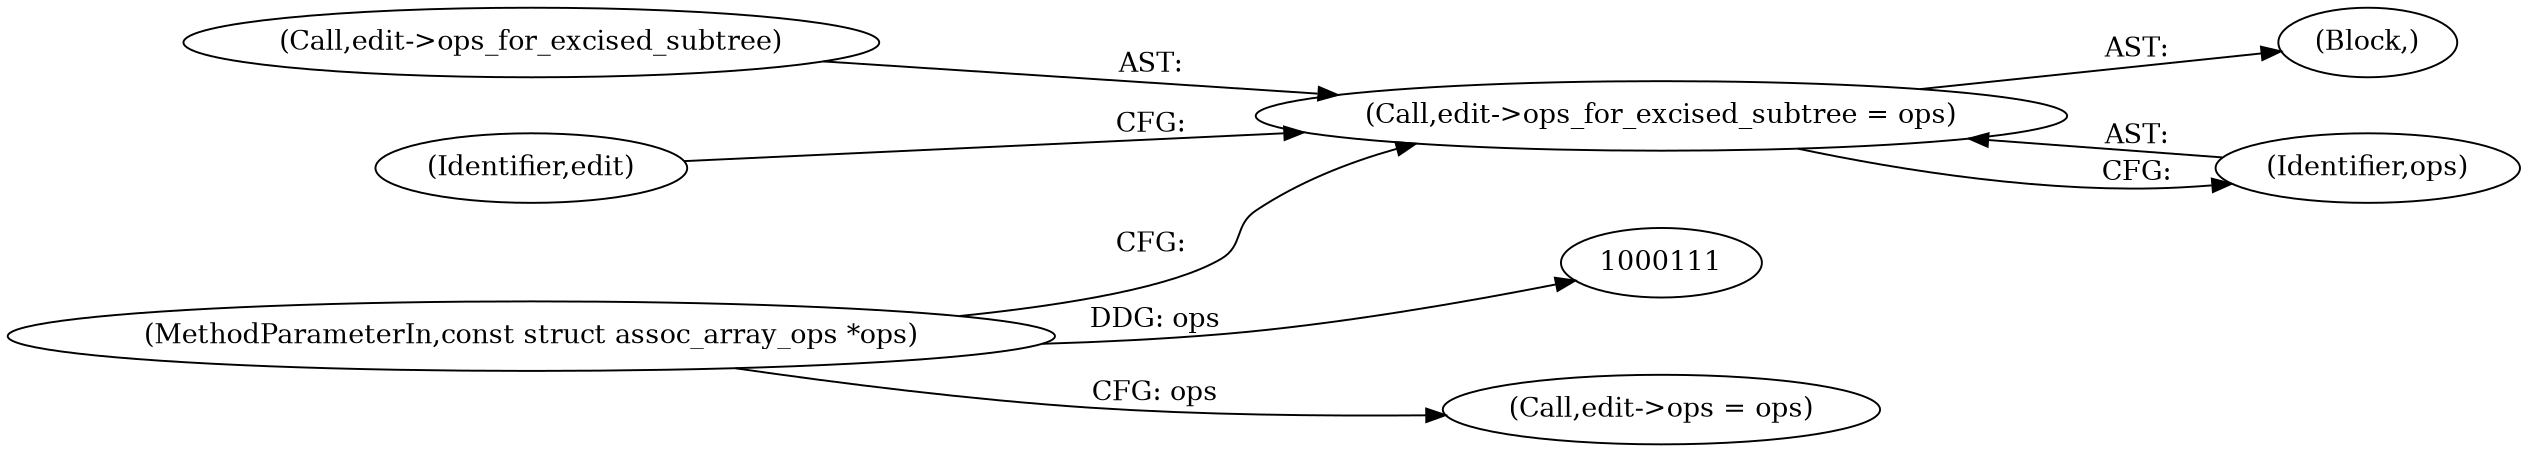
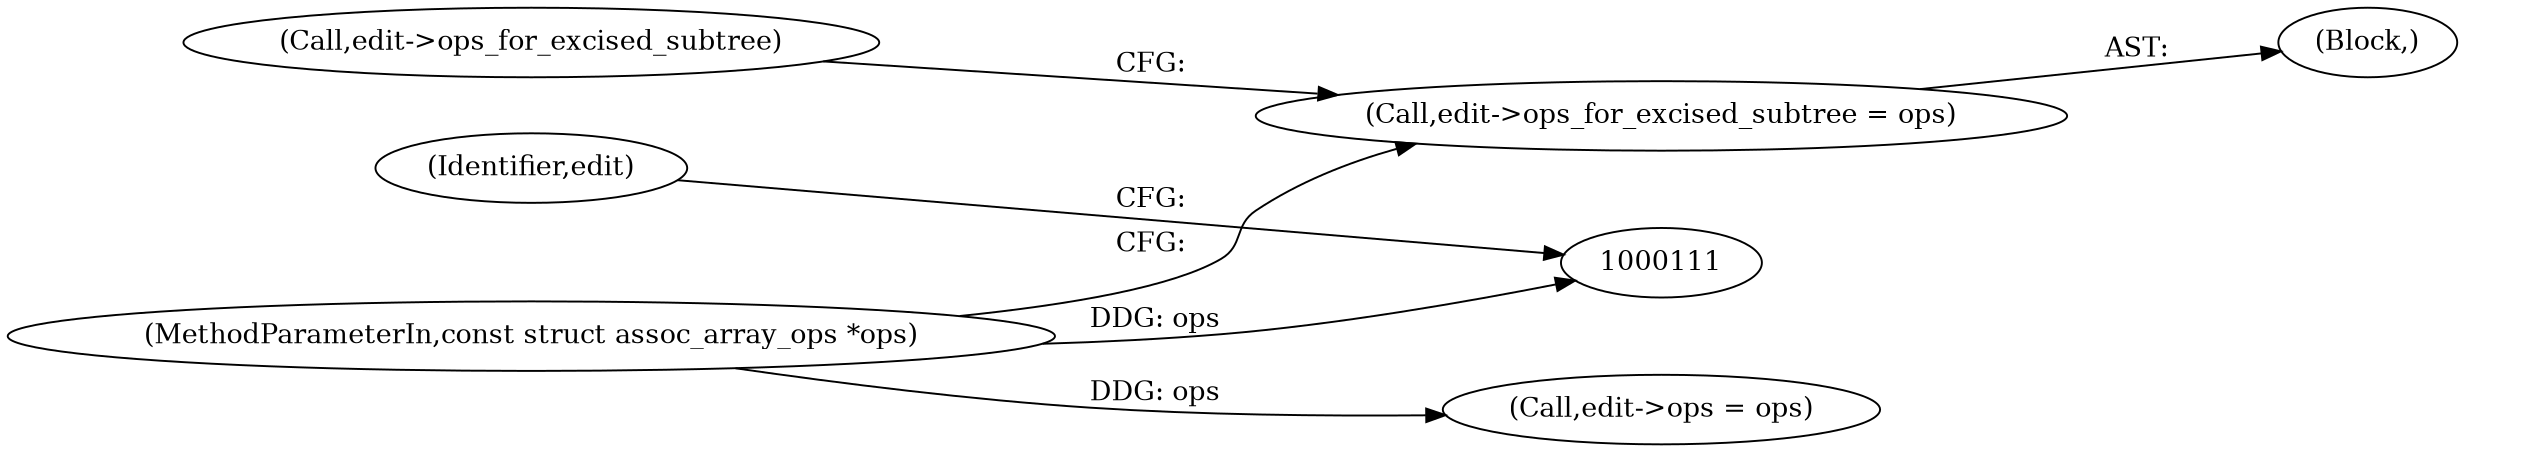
edge "(Call,edit->ops_for_excised_subtree)" -> "(Call,edit->ops_for_excised_subtree = ops)": label "AST: " -> "CFG: "
edge "(Identifier,edit)" -> "(Call,edit->ops_for_excised_subtree = ops)": now "(Identifier,edit)" -> "1000111"
node "(Identifier,ops)": removed
edge "(MethodParameterIn,const struct assoc_array_ops *ops)" -> "(Call,edit->ops = ops)": label "CFG: ops" -> "DDG: ops"
